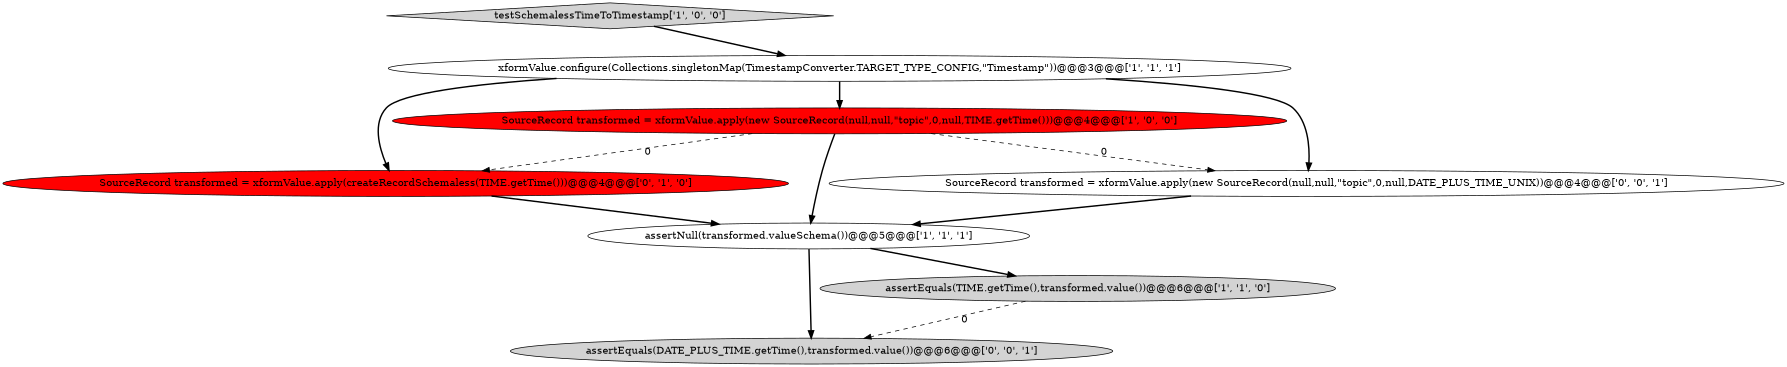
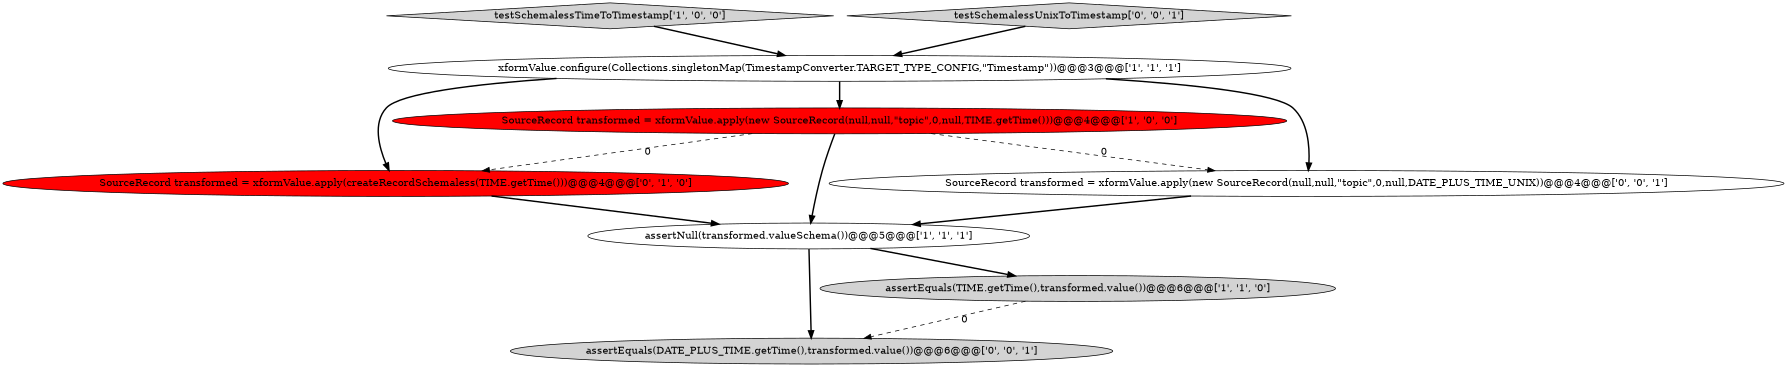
node "testSchemalessUnixToTimestamp['0', '0', '1']": added
